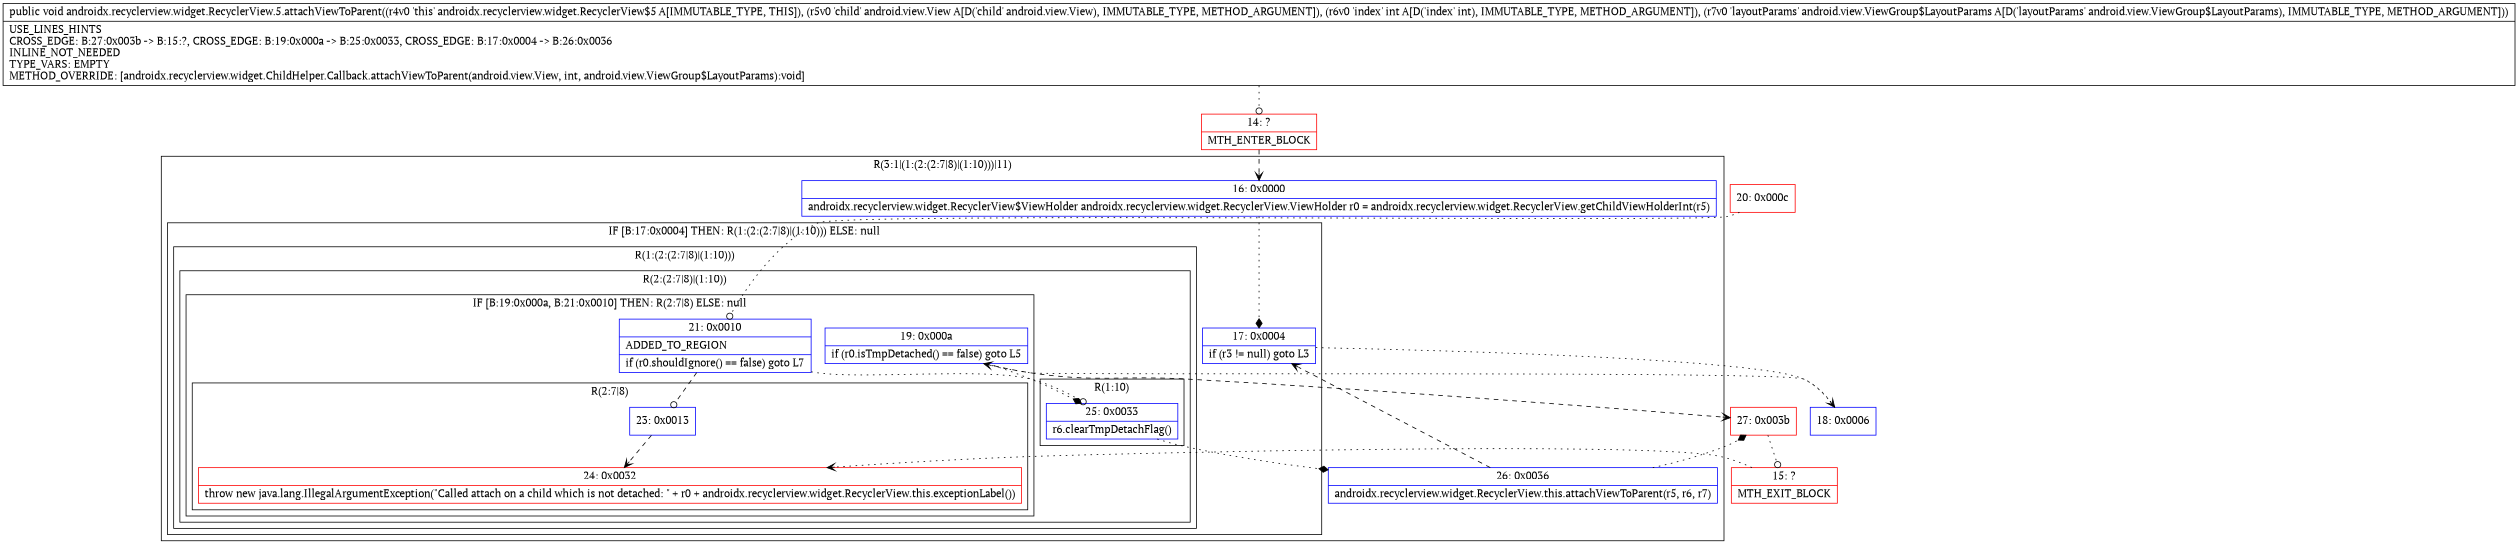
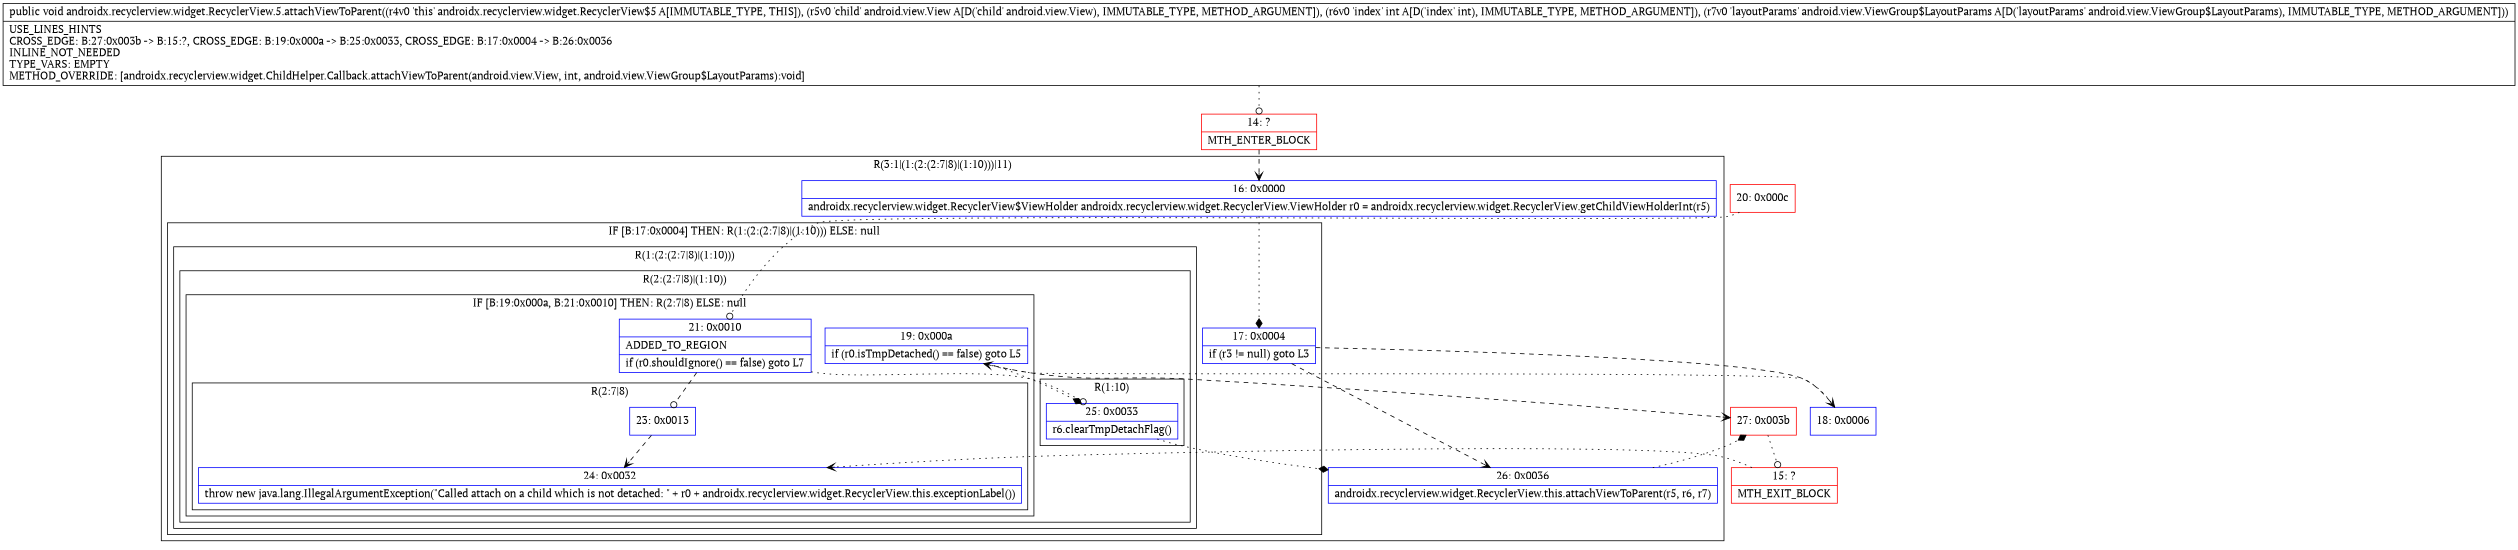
edge "17: 0x0004" -> "18: 0x0006": style dotted -> dashed
edge "26: 0x0036" -> "17: 0x0004": reversed
node "24: 0x0032": color red -> blue
